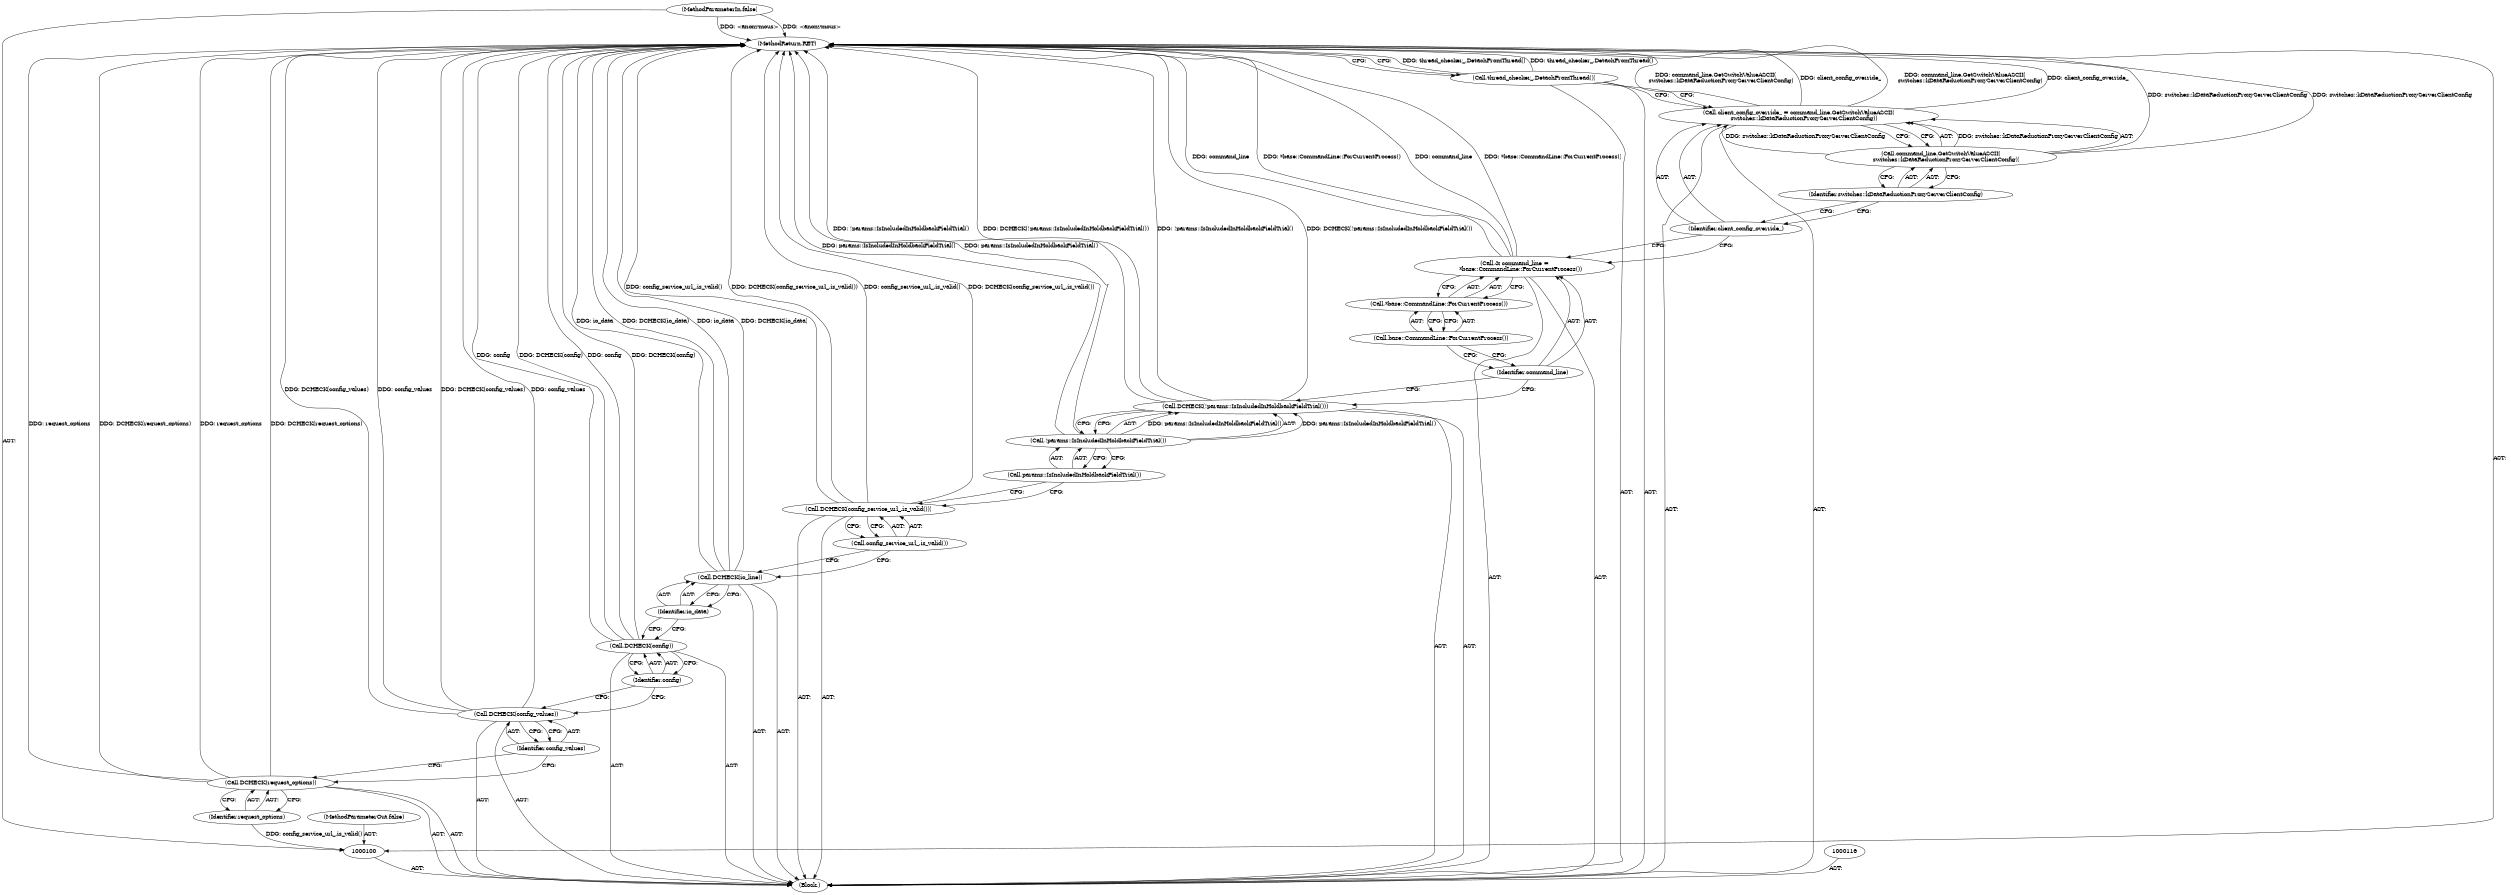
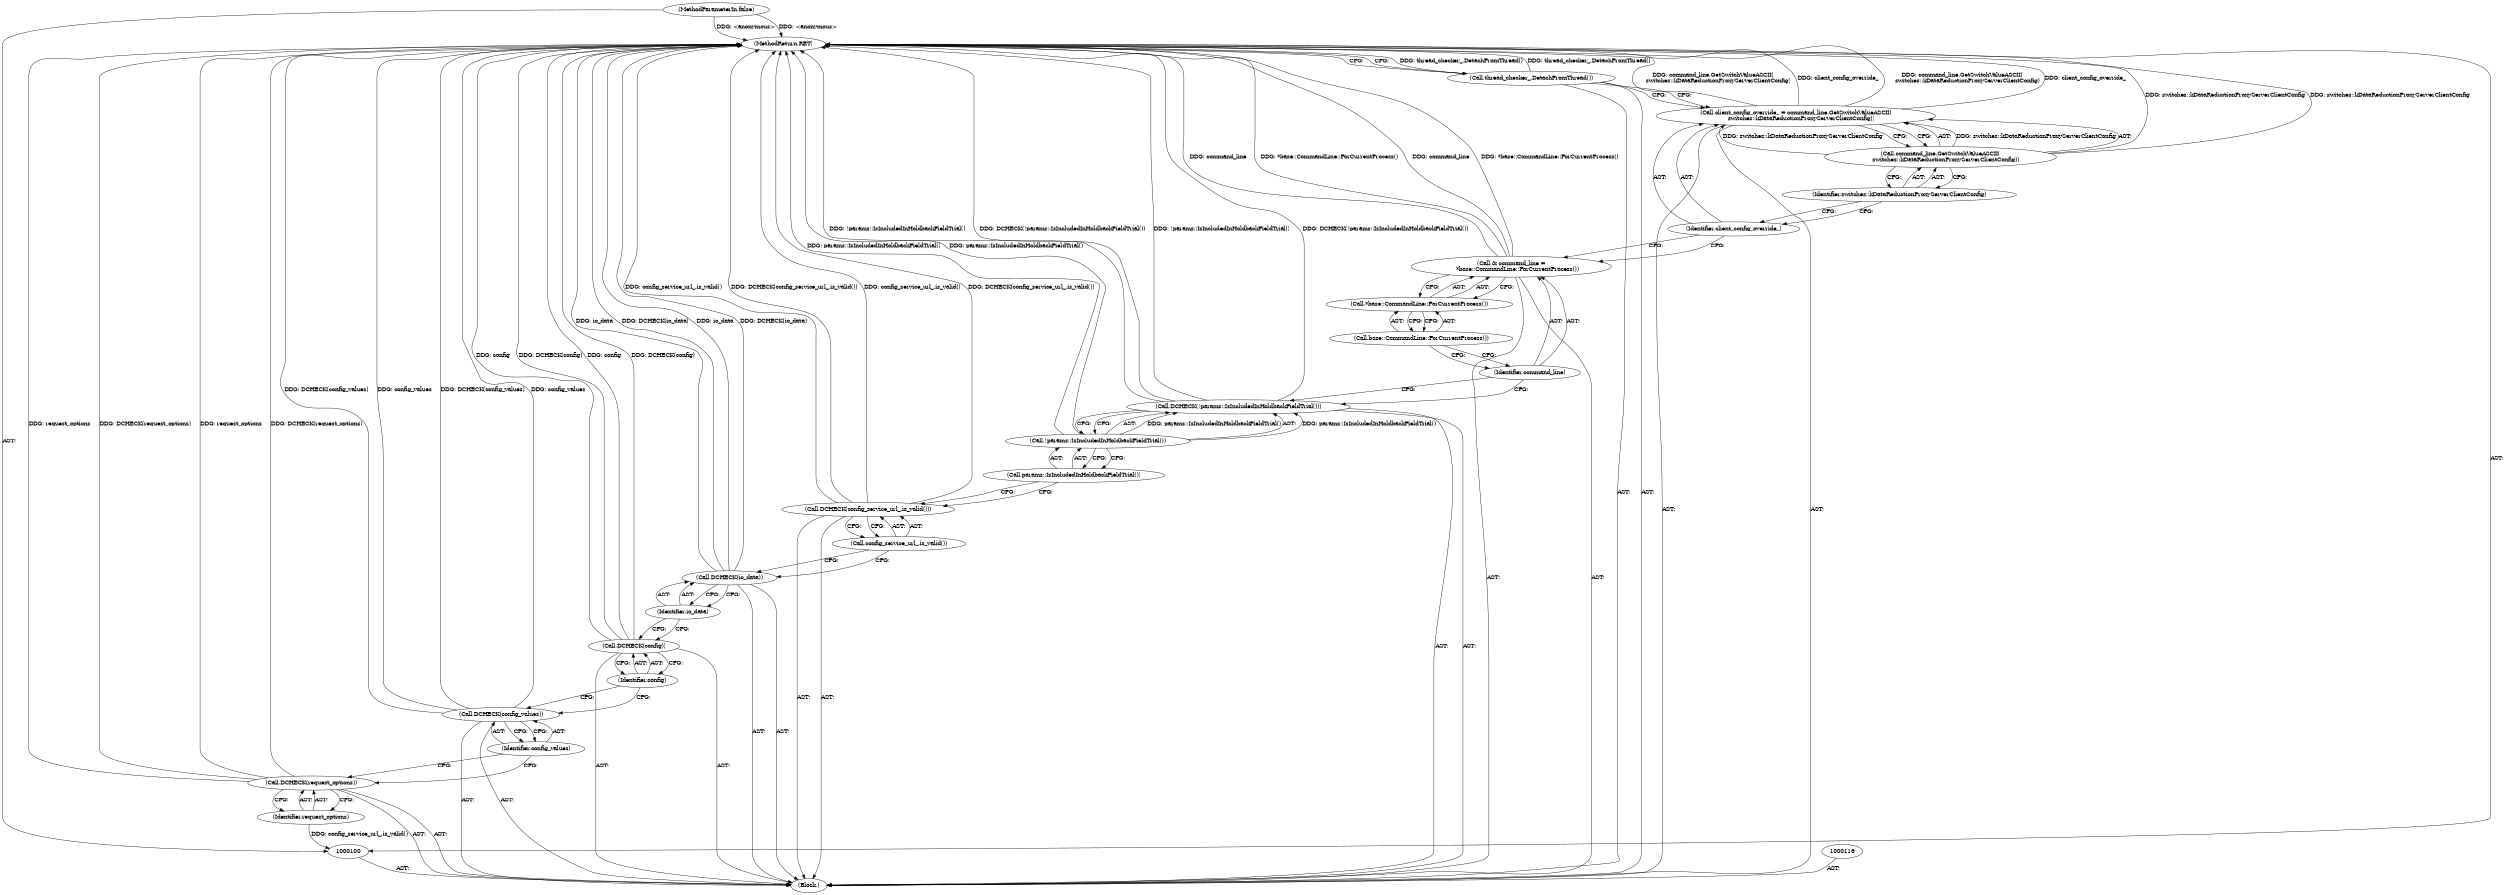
node "(Call,DCHECK(io_line))": label "(Call,DCHECK(io_line))" -> "(Call,DCHECK(io_data))"
node "(MethodParameterOut,false)": removed
